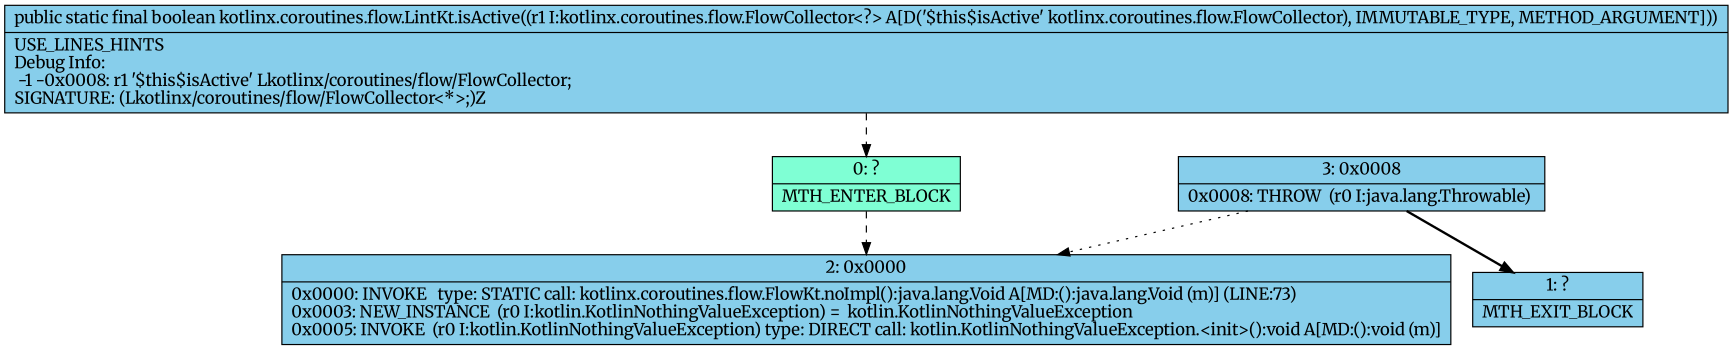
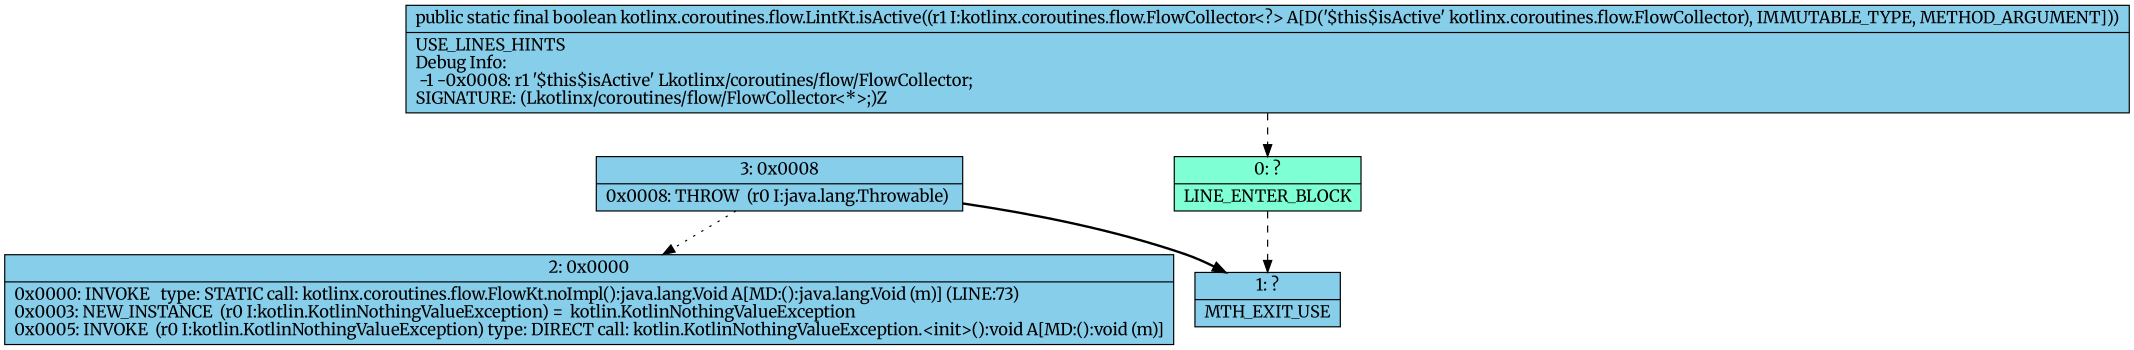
node "0: ?": text "MTH_ENTER_BLOCK" -> "LINE_ENTER_BLOCK"
edge "0: ?" -> "2: 0x0000": now "0: ?" -> "1: ?"
node "1: ?": text "MTH_EXIT_BLOCK" -> "MTH_EXIT_USE"
